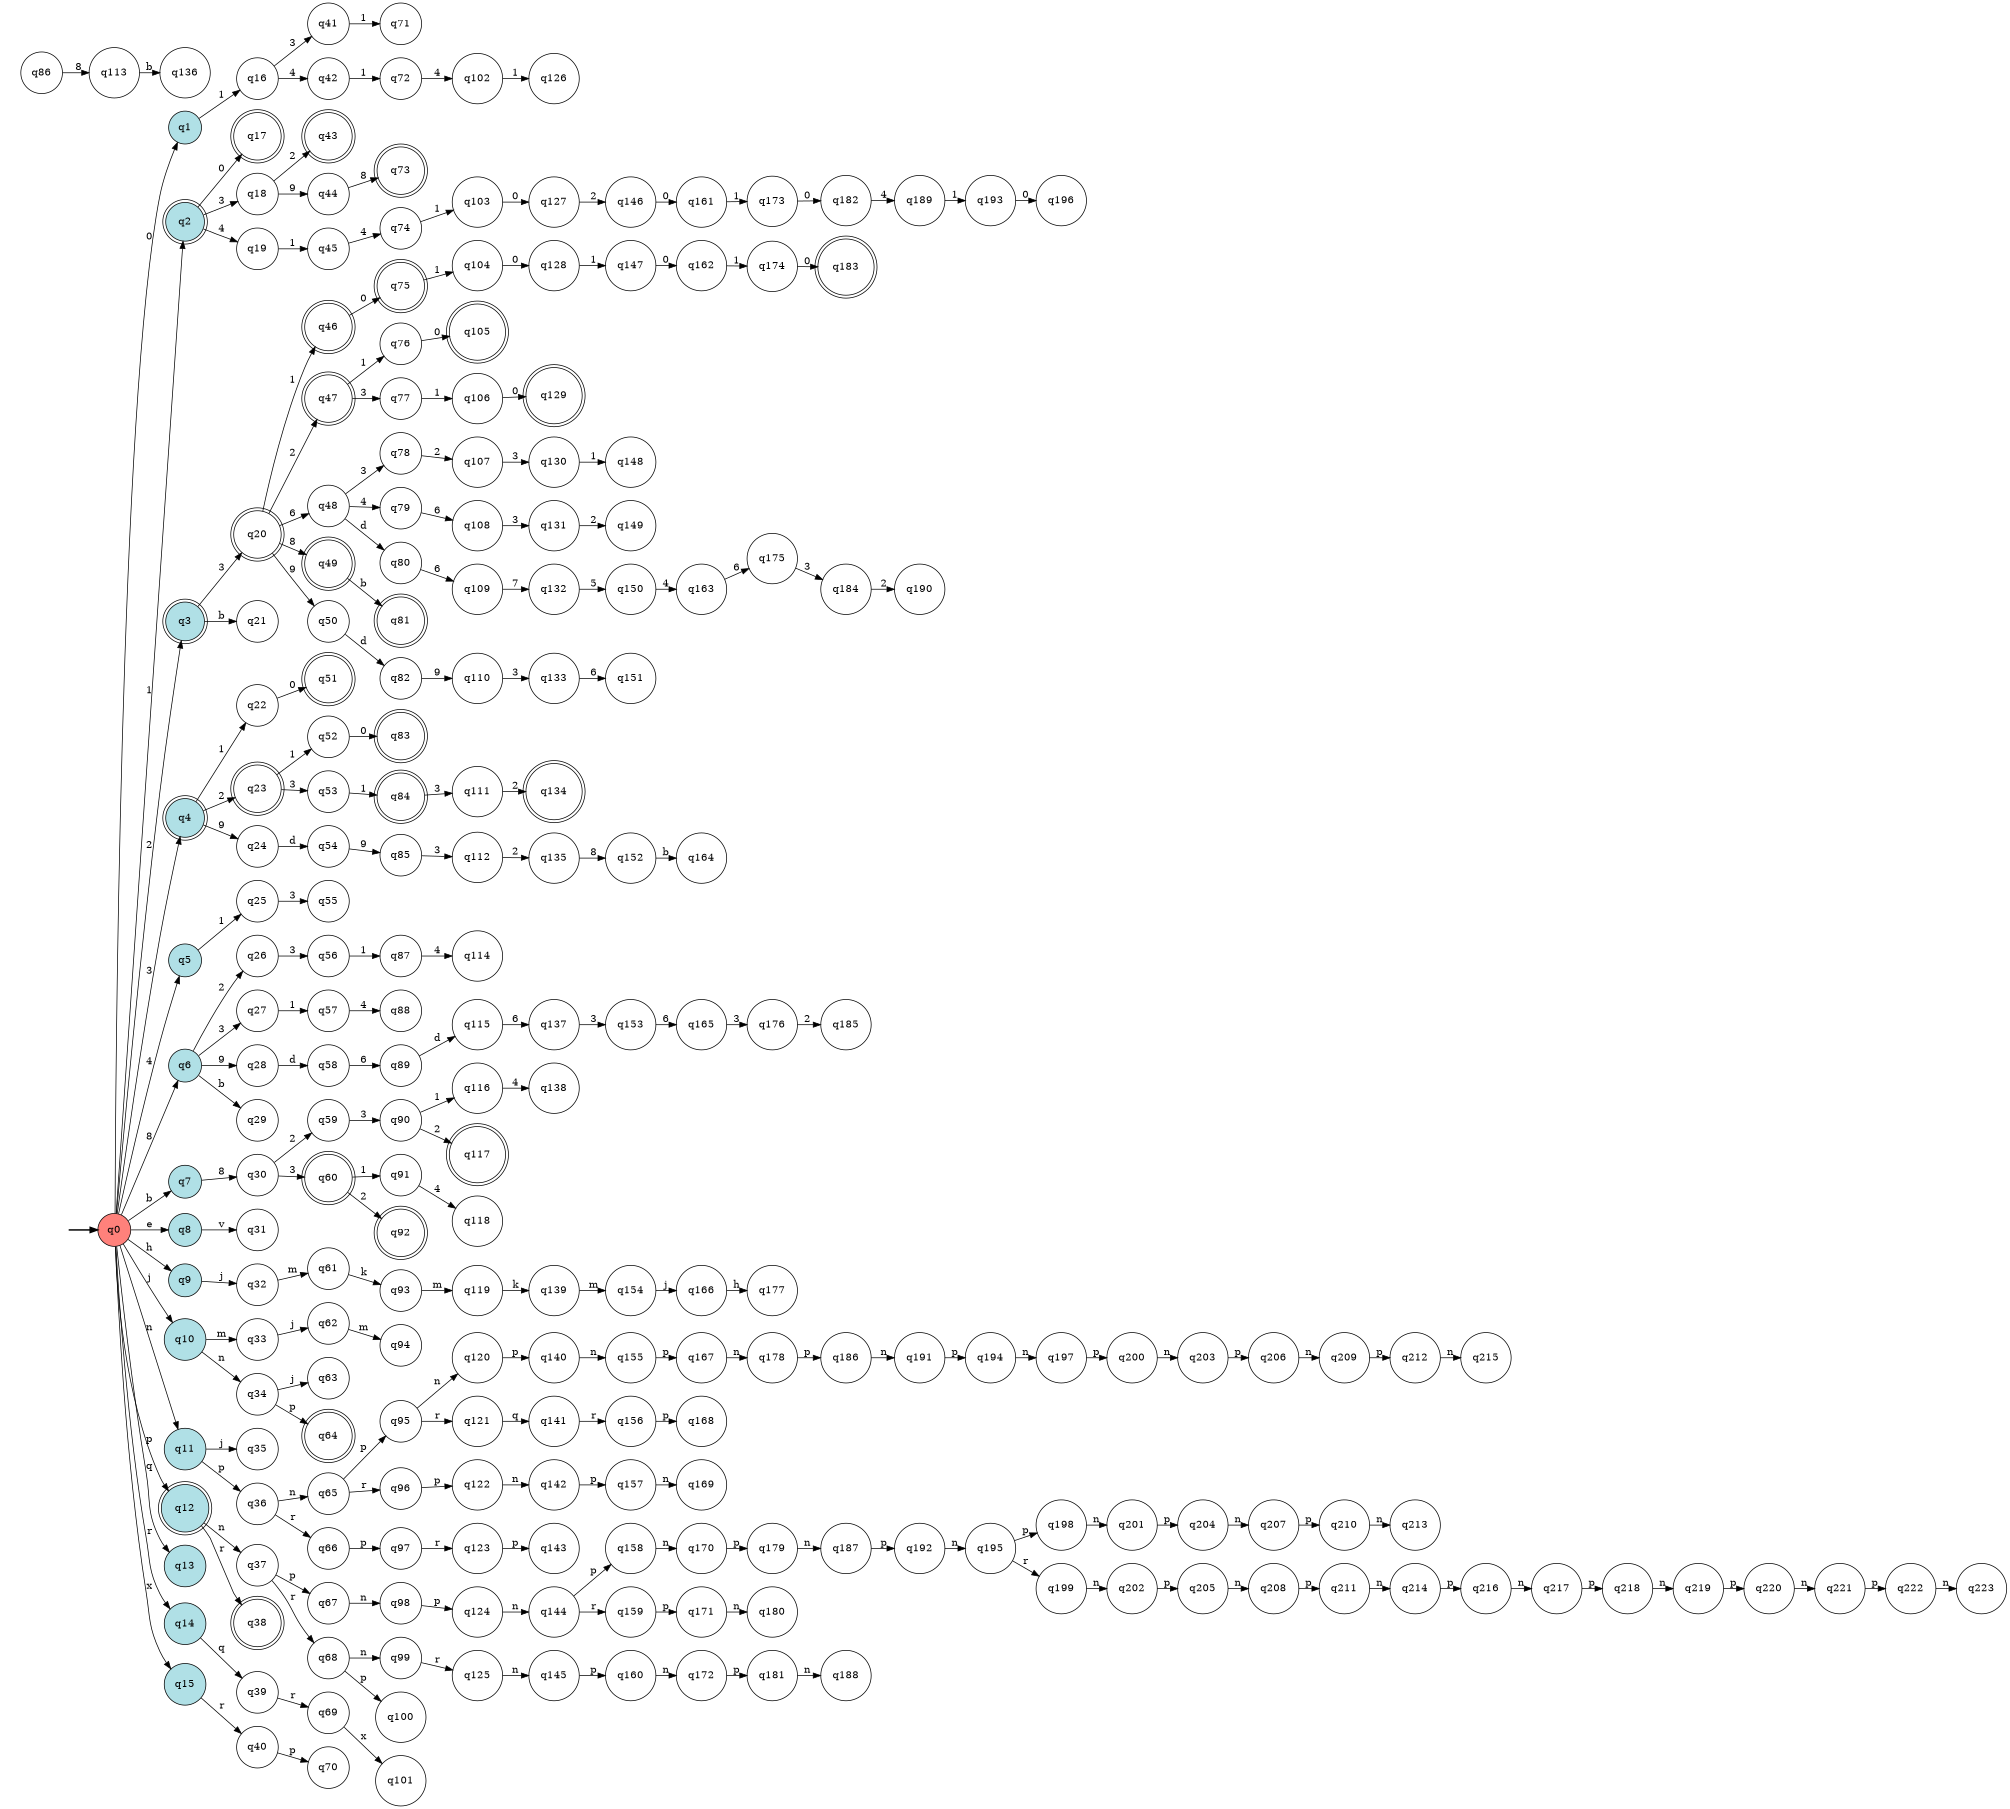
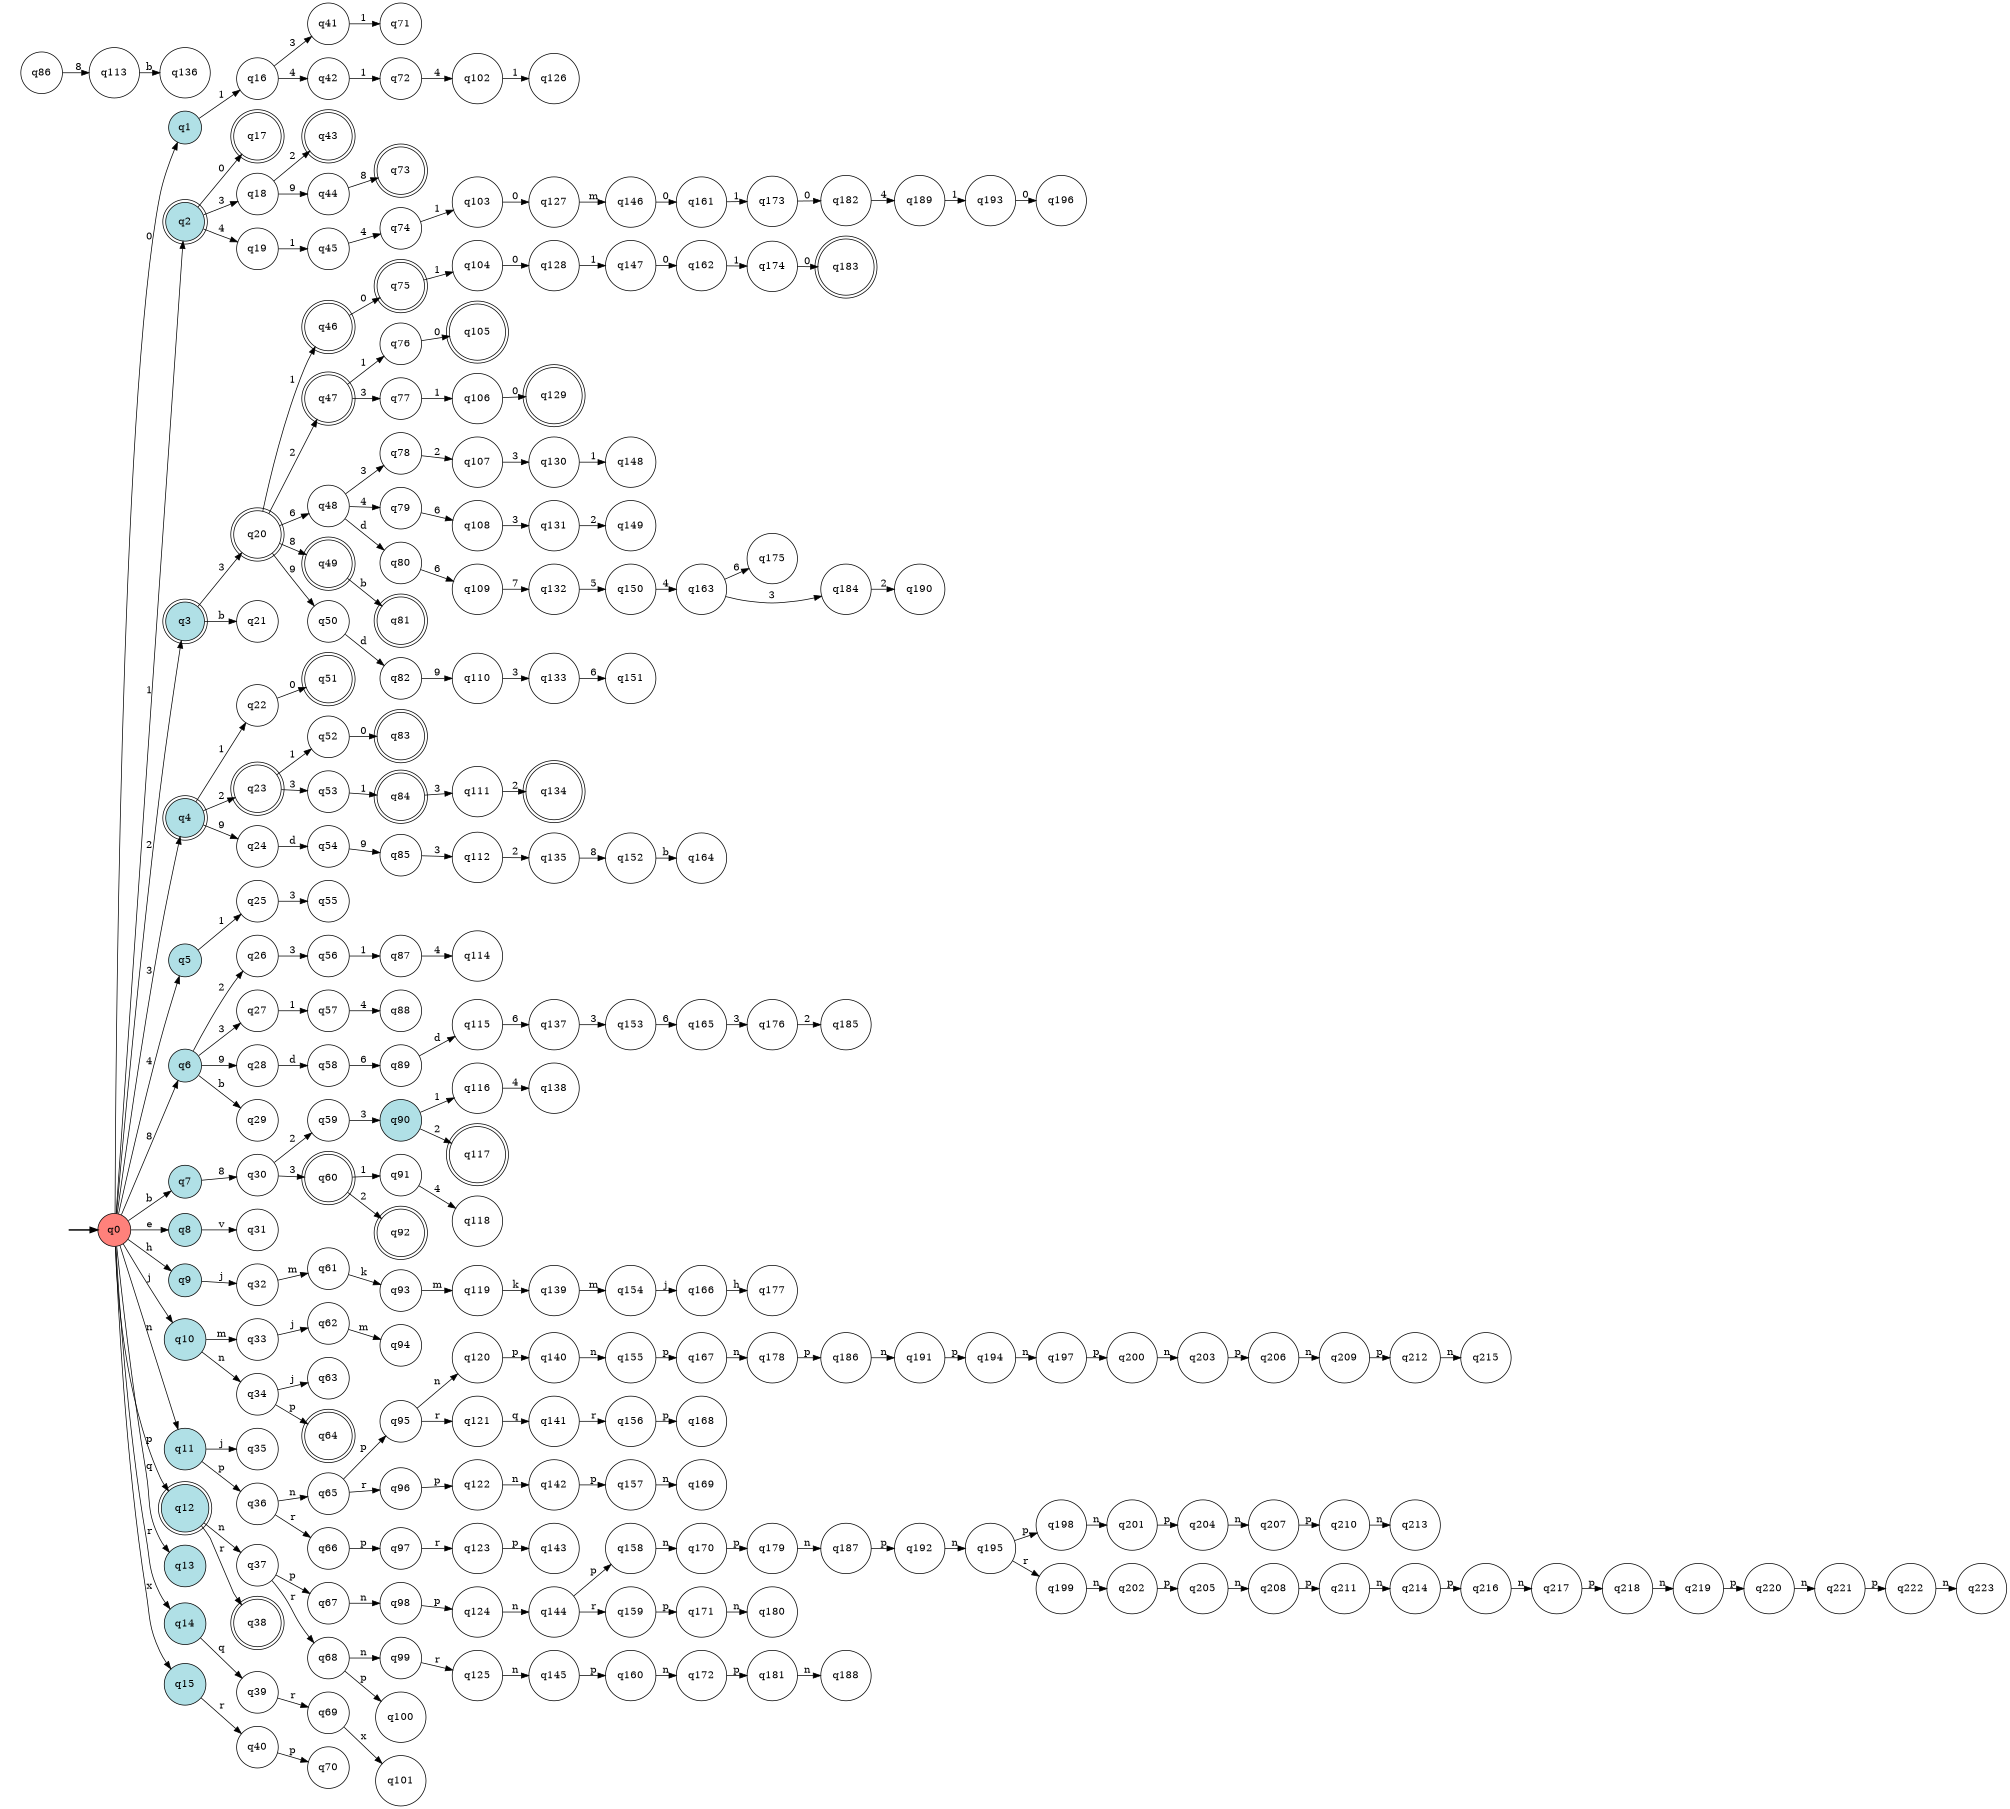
edge "q127" -> "q146": label "2" -> "m"
edge "q175" -> "q184": now "q163" -> "q184"
node "q90": fillcolor white -> powderblue
